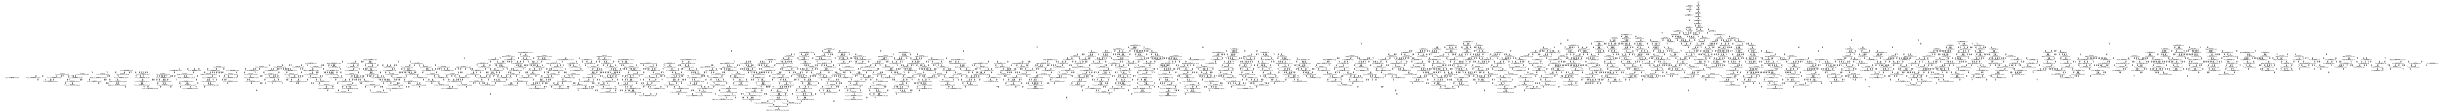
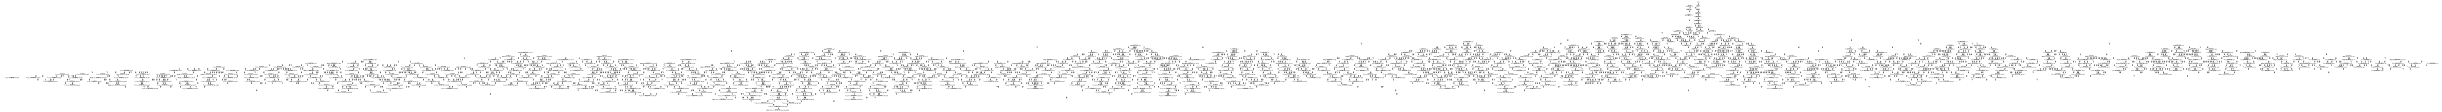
edge "S1: [0, 0] [20, 26] {T0J0:20-26}{1}" -> "S2: [20, 26] [67, 85] {T0J1:67-85}{1, 2}": now "S5: [67, 85] [67, 85] {T0J1:67-85, T0J10:67-85}{1, 2, 3, 11}" -> "S2: [20, 26] [67, 85] {T0J1:67-85}{1, 2}"
